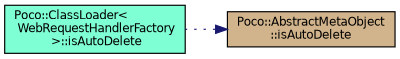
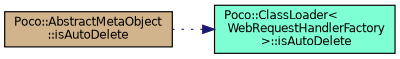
edge "Poco::ClassLoader< WebRequestHandlerFactory >::isAutoDelete" -> "Poco::AbstractMetaObject ::isAutoDelete": reversed
